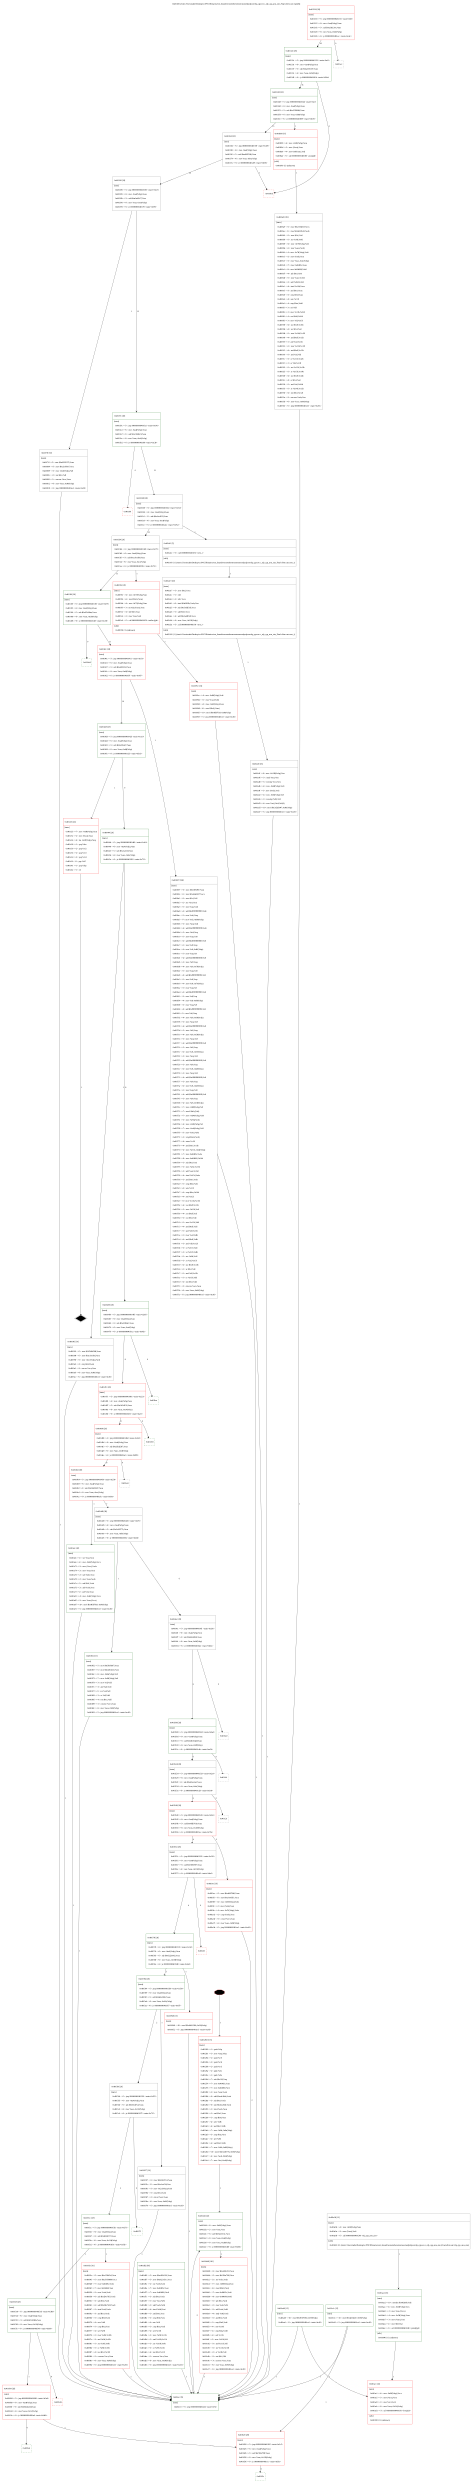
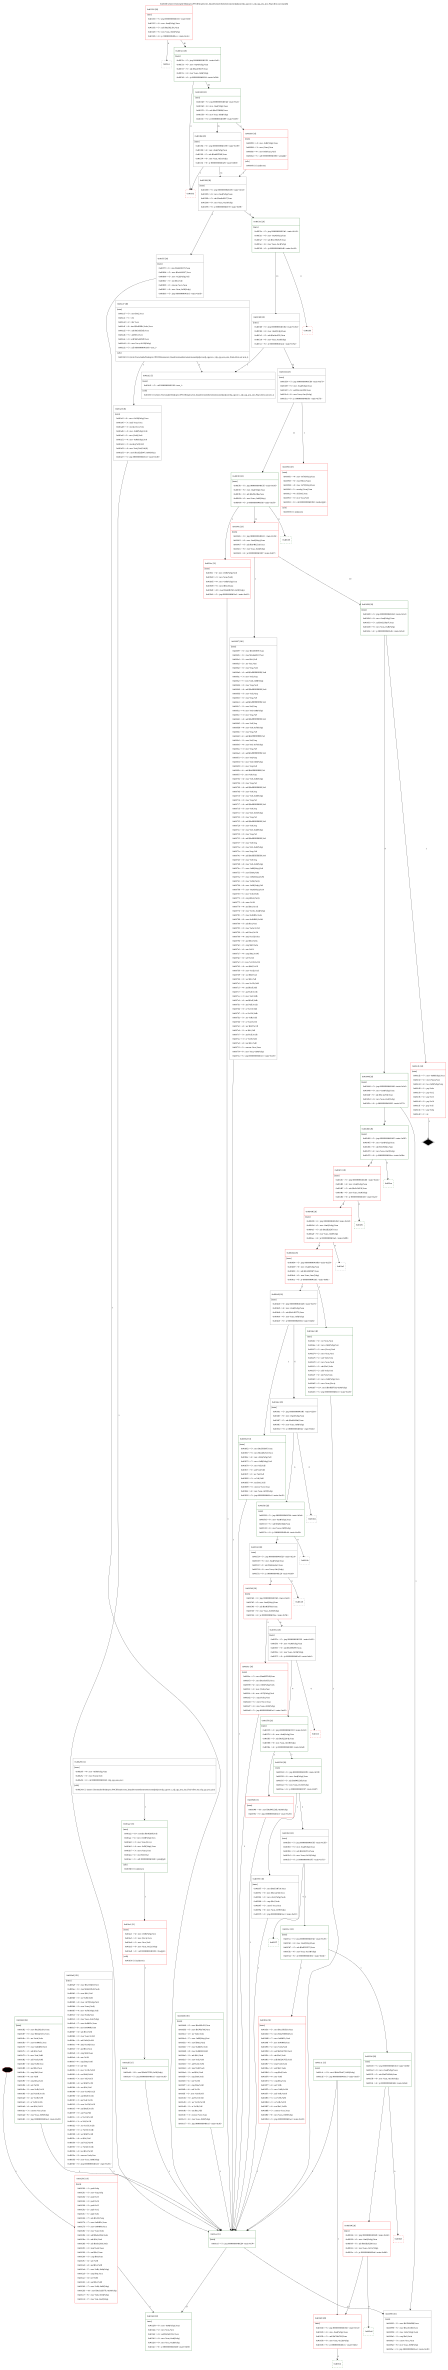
edge "0x401899 [16]" -> "0x4018a9 [159]": now "0x401899 [16]" -> "0x401380 [28]"
edge "0x401a12 [5]" -> "0x401a17 [40]": reversed
edge "0x4019b1 [29]" -> "0x4019ce [32]": now "0x4013f0 [28]" -> "0x4019ce [32]"
edge "0x401993 [30]" -> "0x401ee3 [5]": reversed
edge "0x4012d4 [32]" -> "0x401db8 [100]": removed, label "1"
node "0x401db8 [100]": color red -> darkgreen
edge "0x401ad6 [15]" -> "0x401ac1 [21]": reversed
